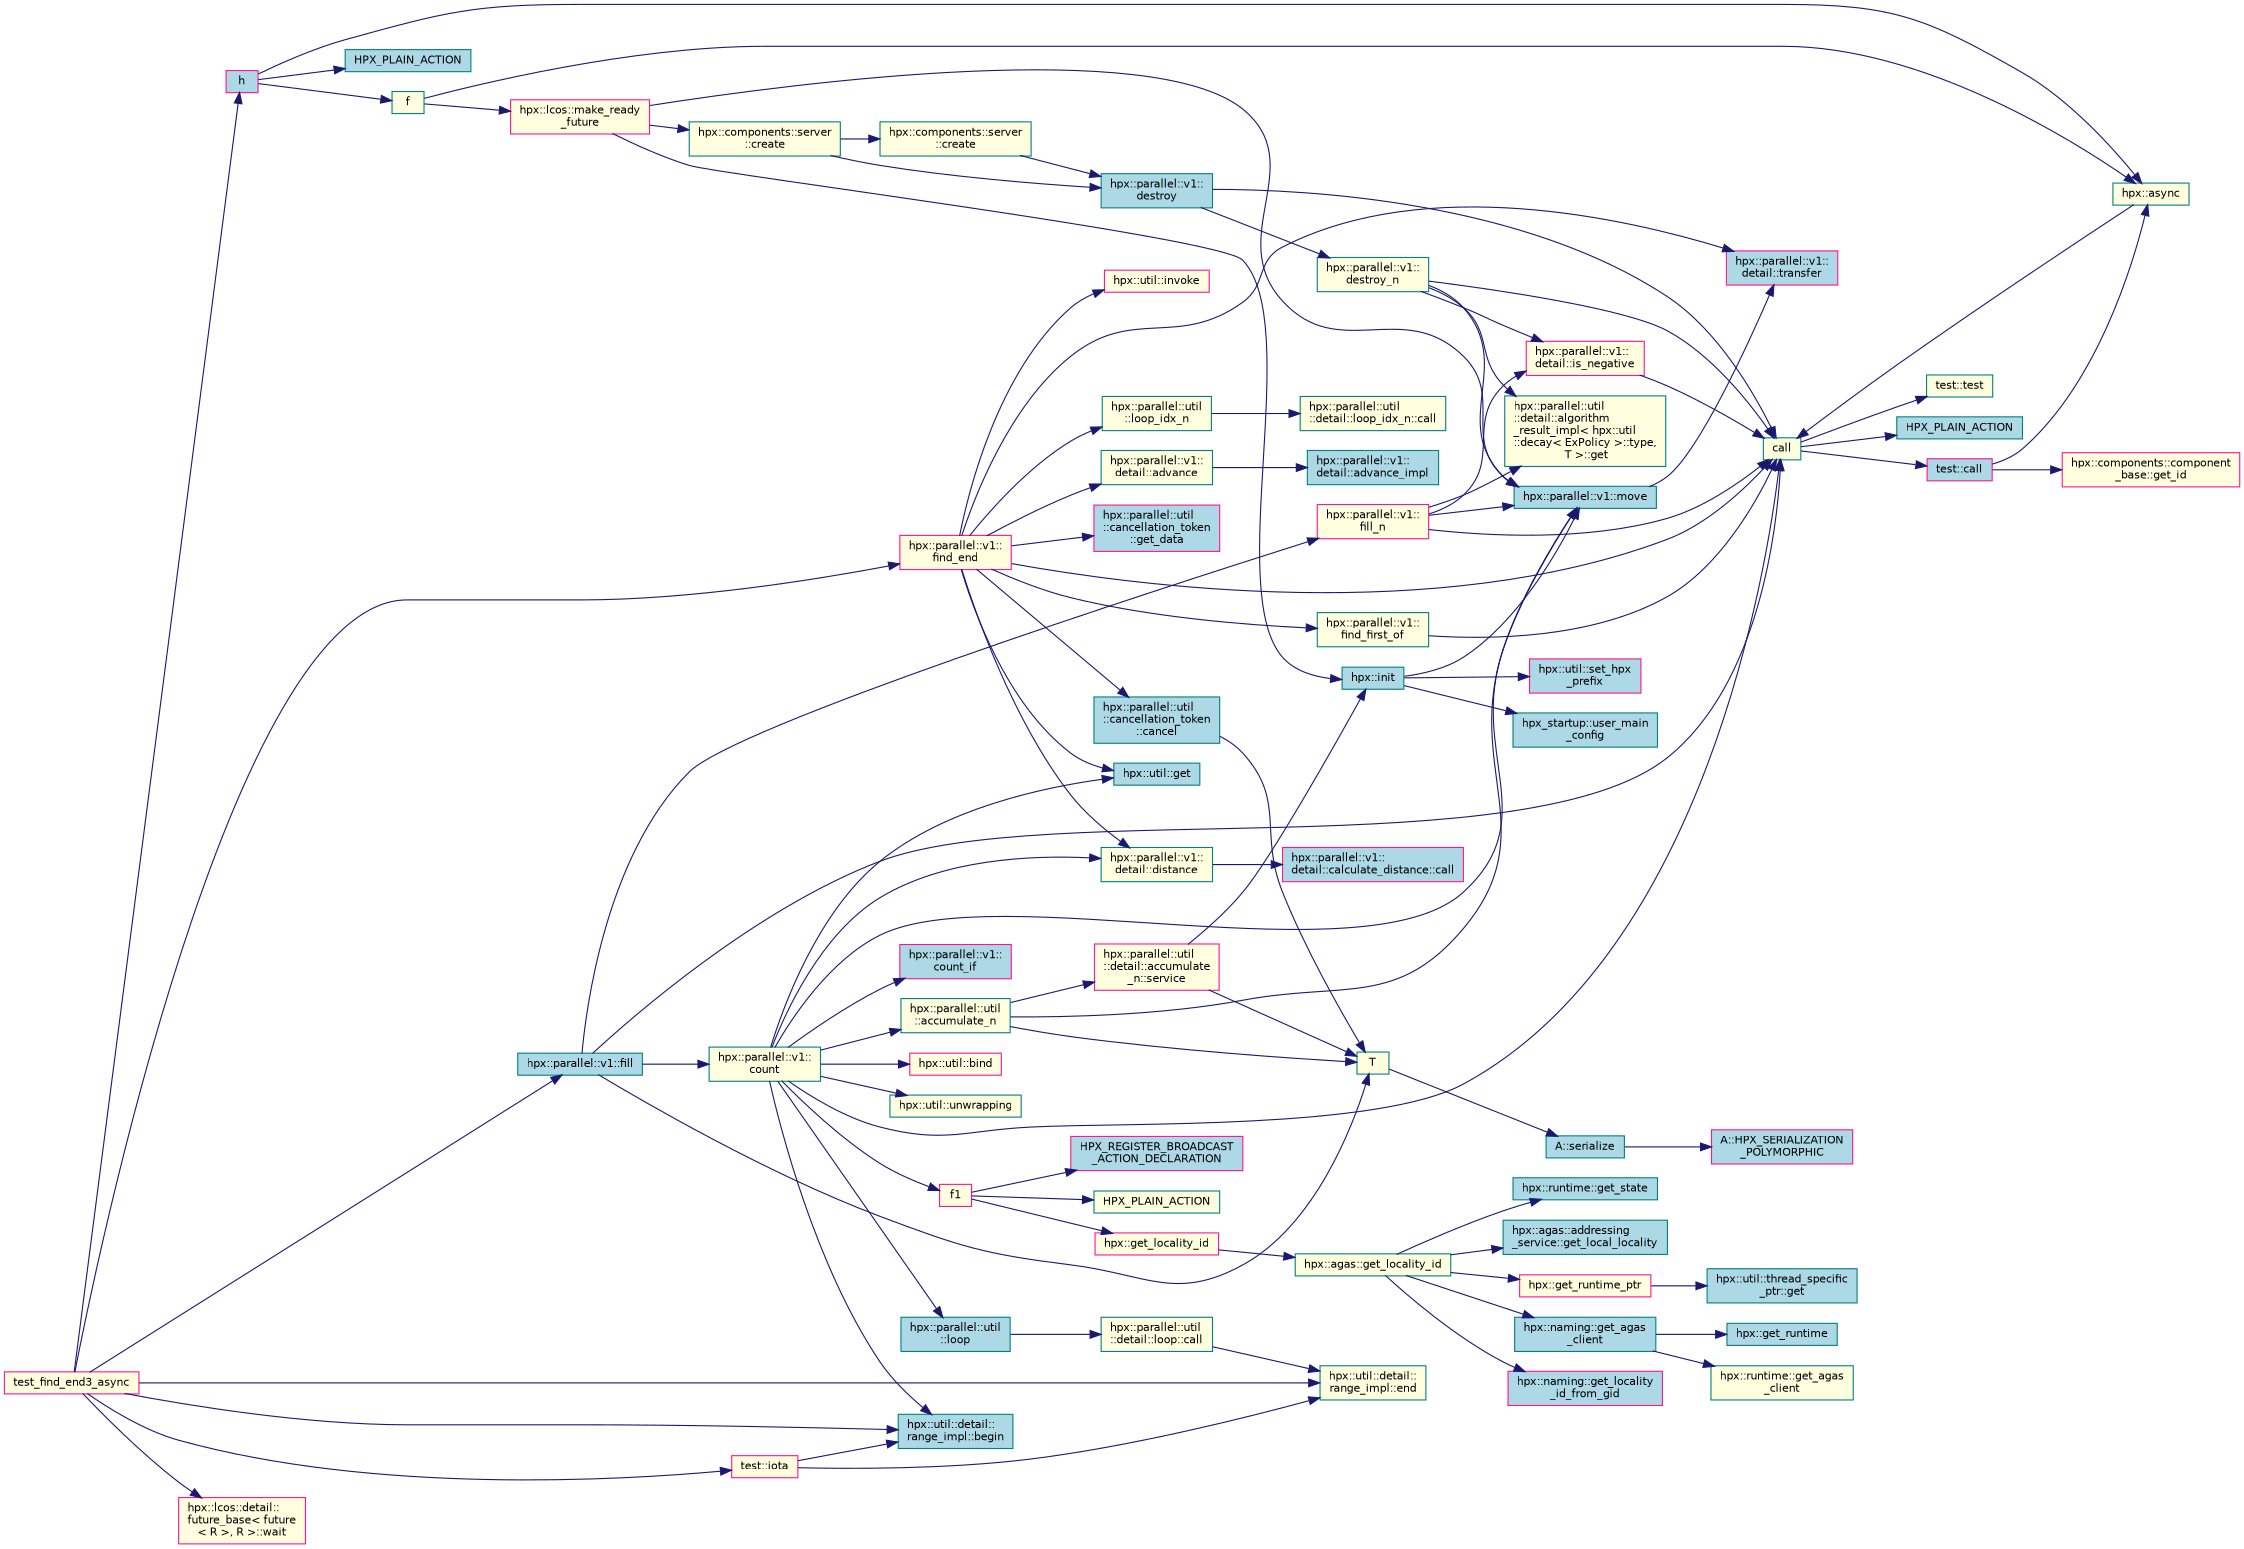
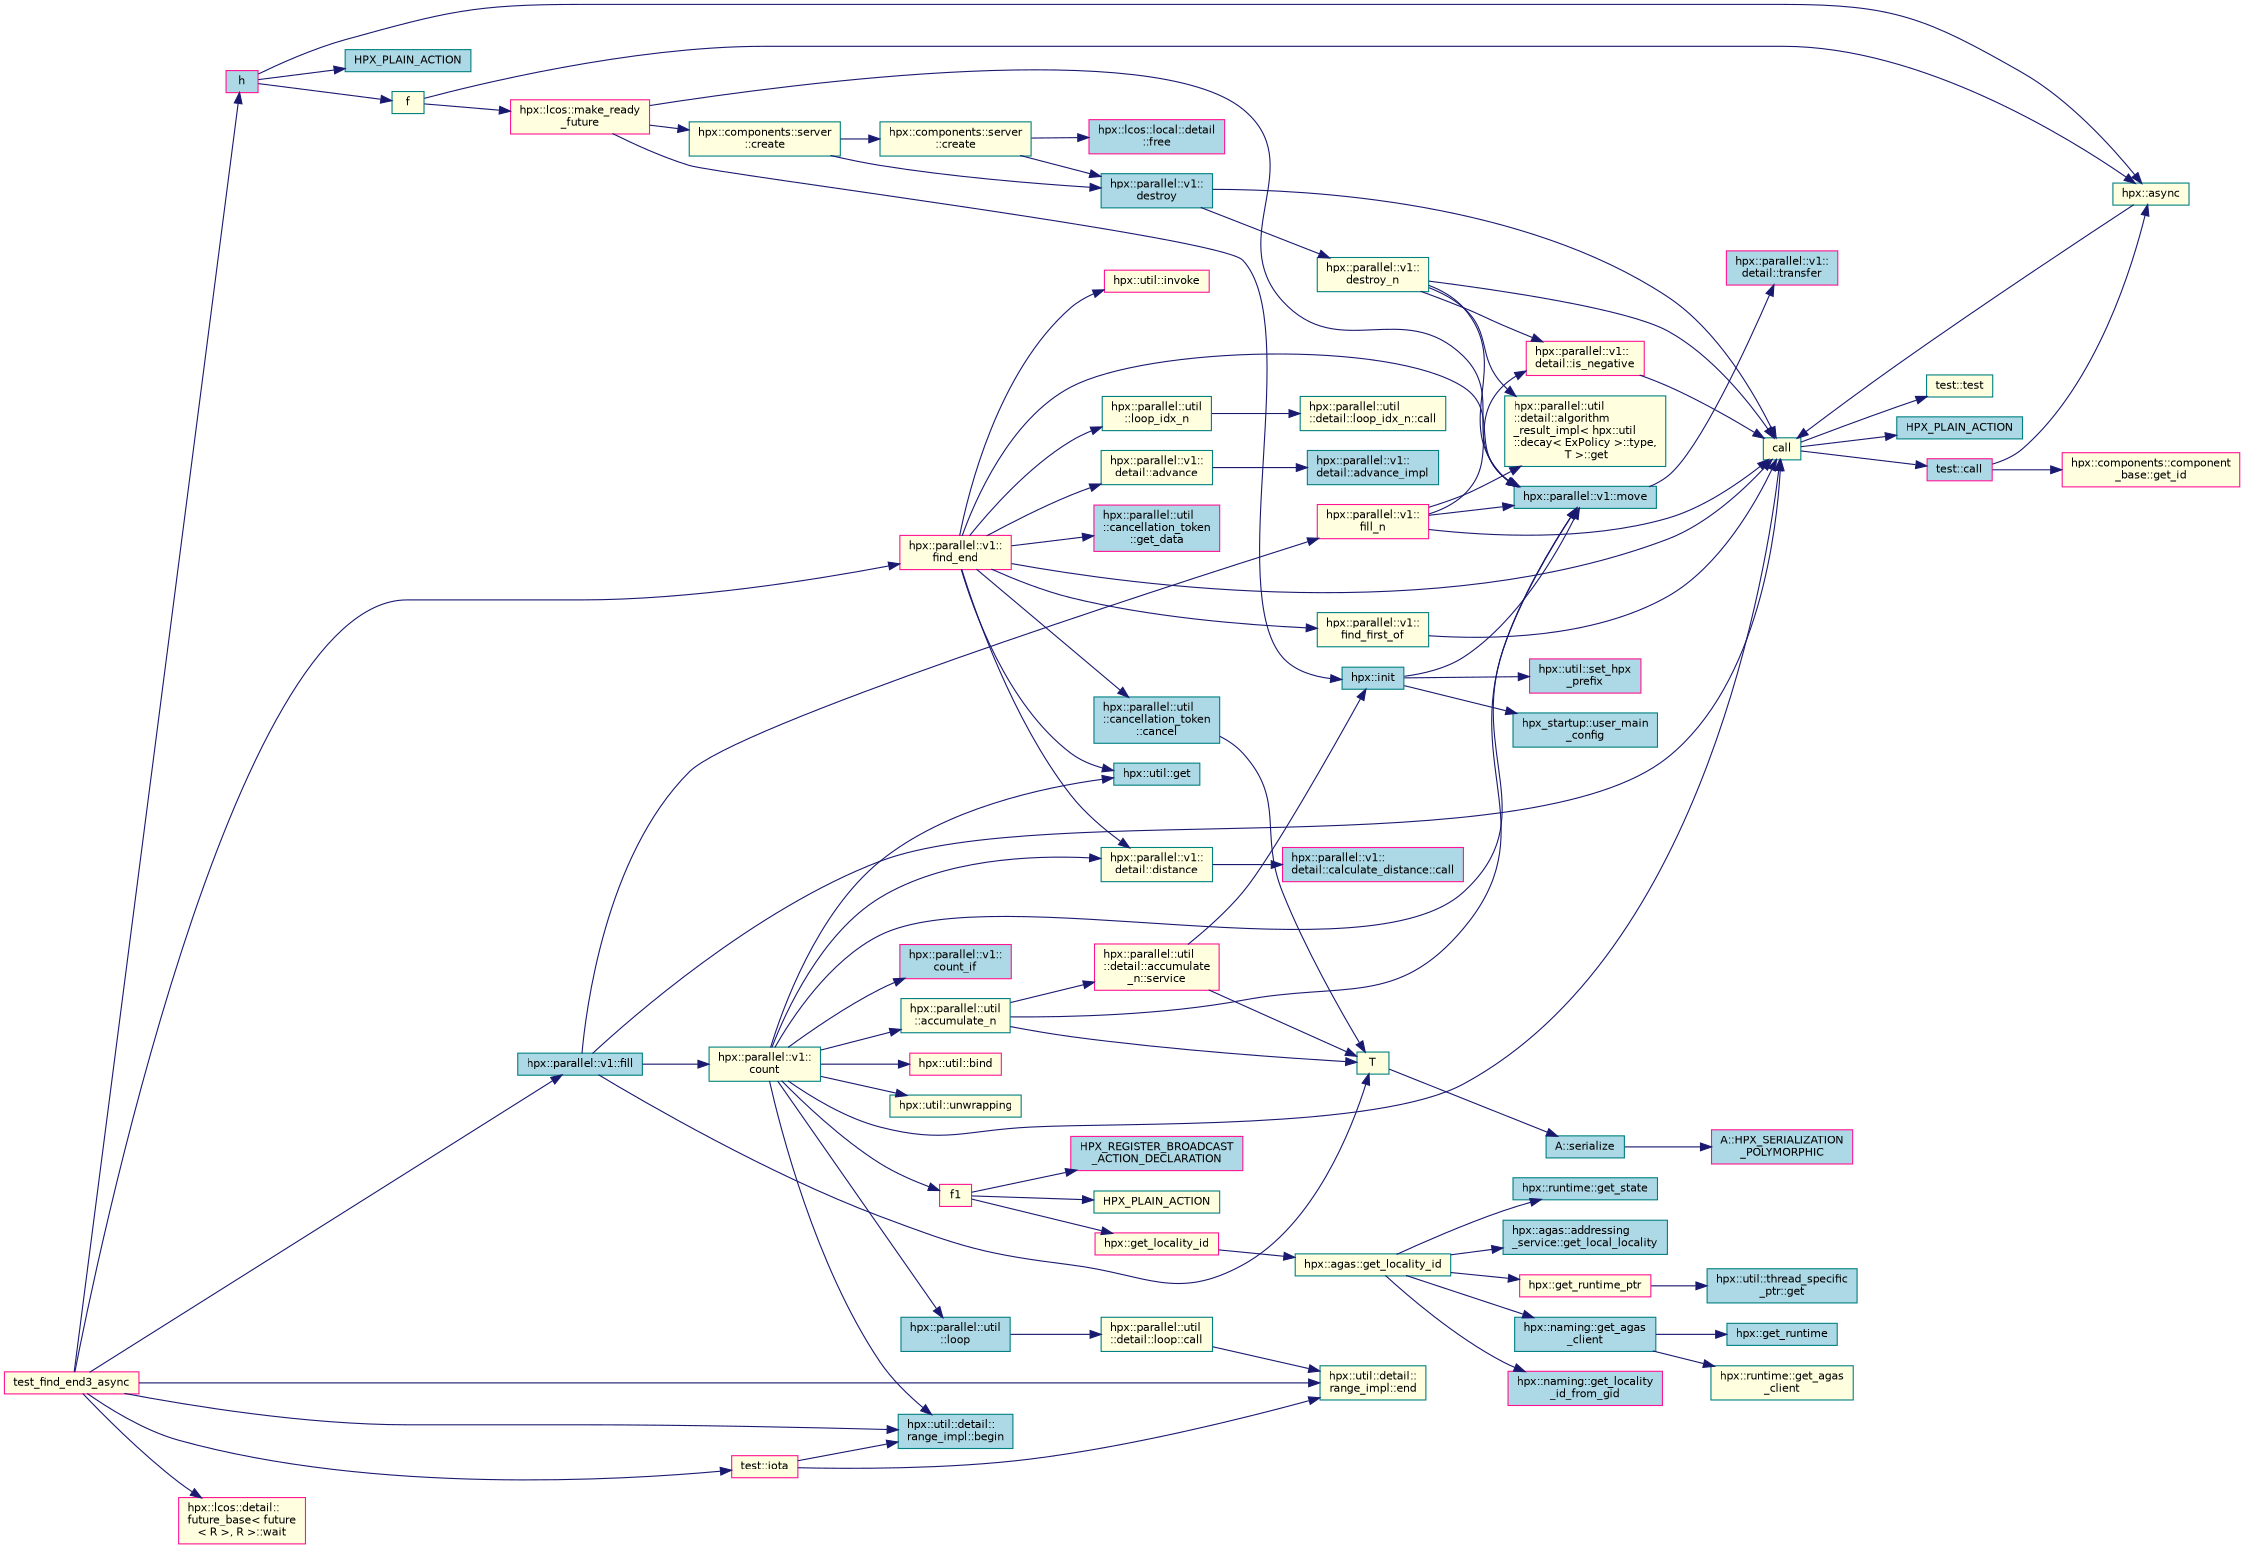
node "hpx::lcos::local::detail ::free": added
edge "hpx::parallel::v1:: find_end" -> "hpx::parallel::v1:: detail::transfer": now "hpx::parallel::v1:: find_end" -> "hpx::parallel::v1::move"
